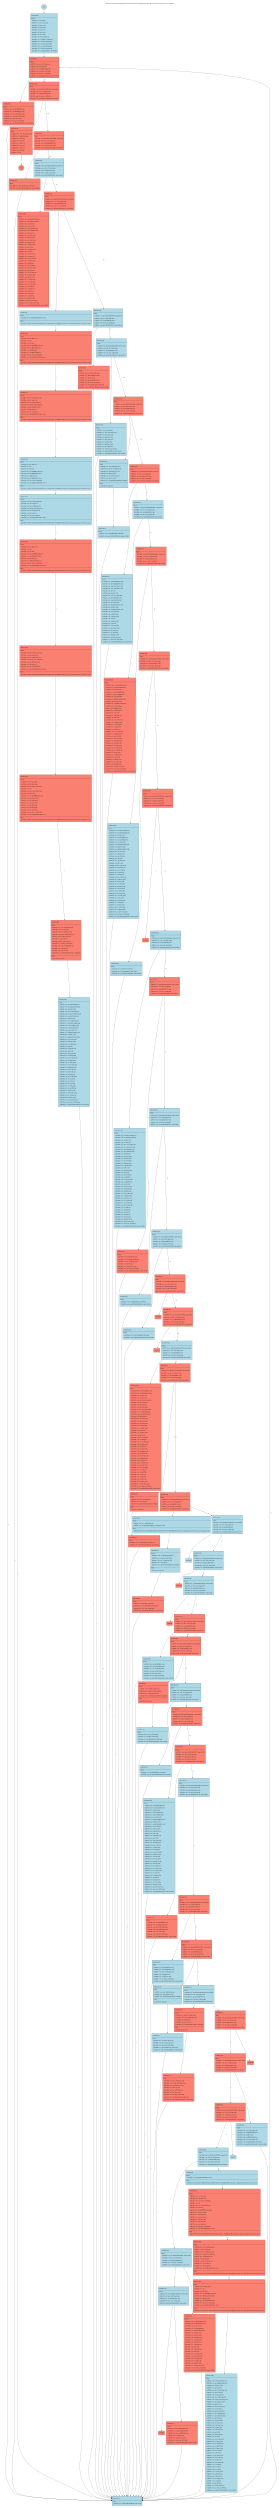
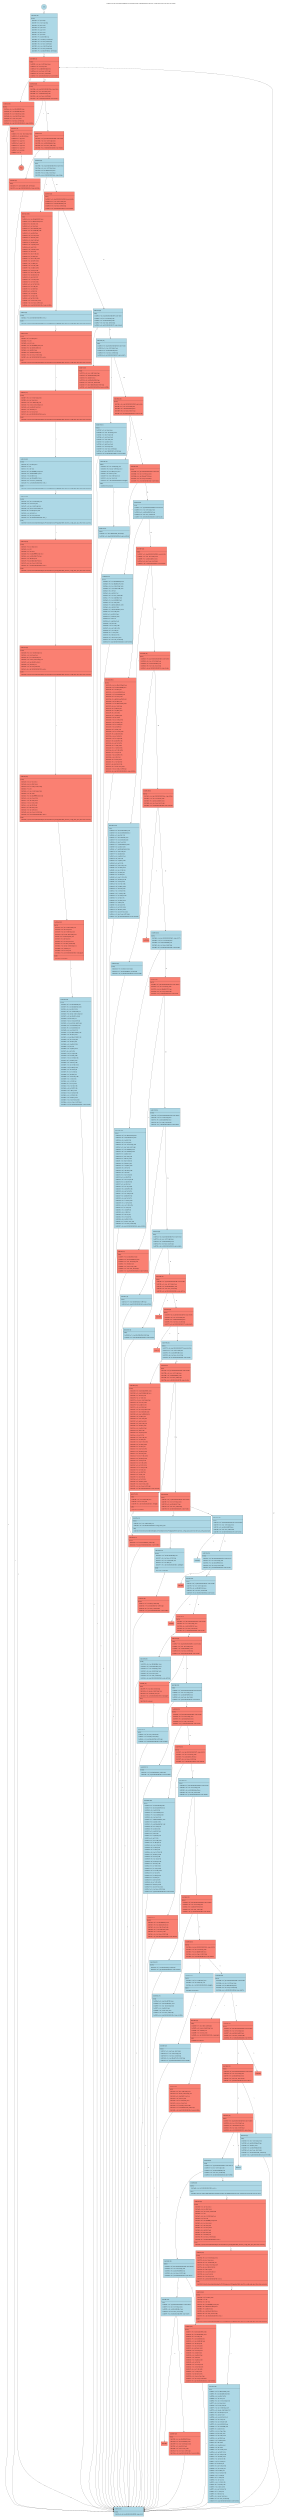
node "0x402106 [12]": added
